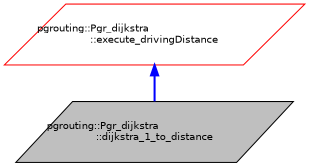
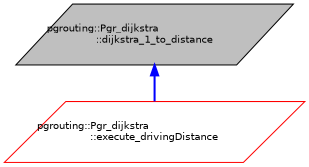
edge "pgrouting::Pgr_dijkstra ::dijkstra_1_to_distance" -> "pgrouting::Pgr_dijkstra ::execute_drivingDistance": reversed
